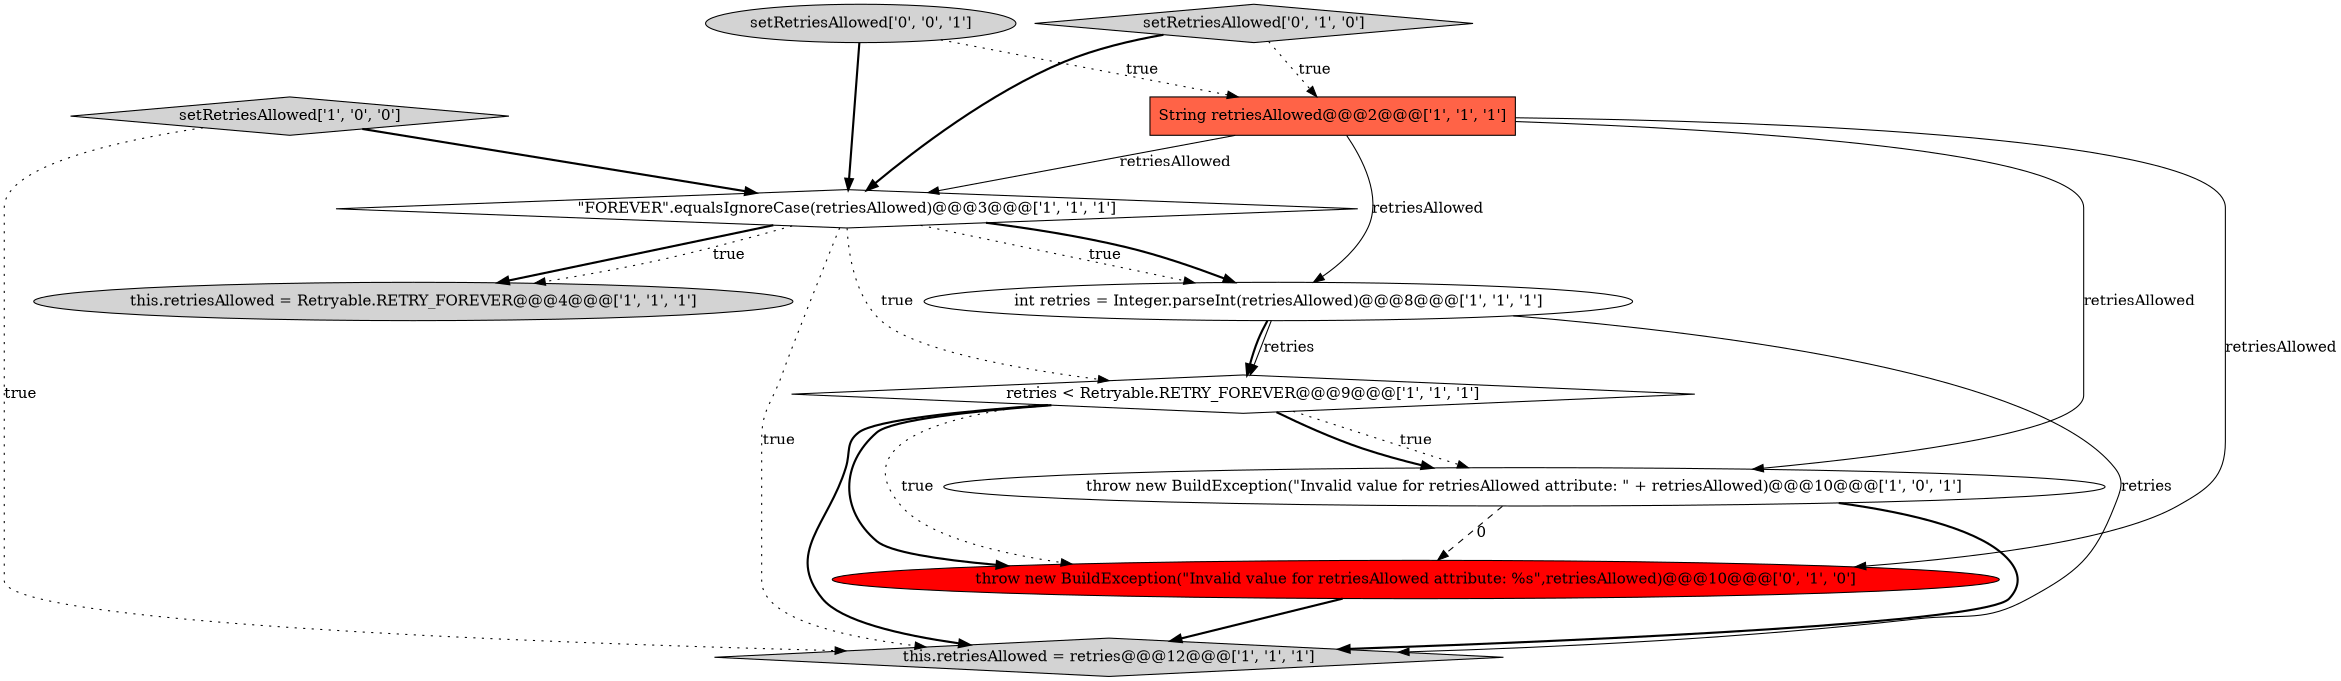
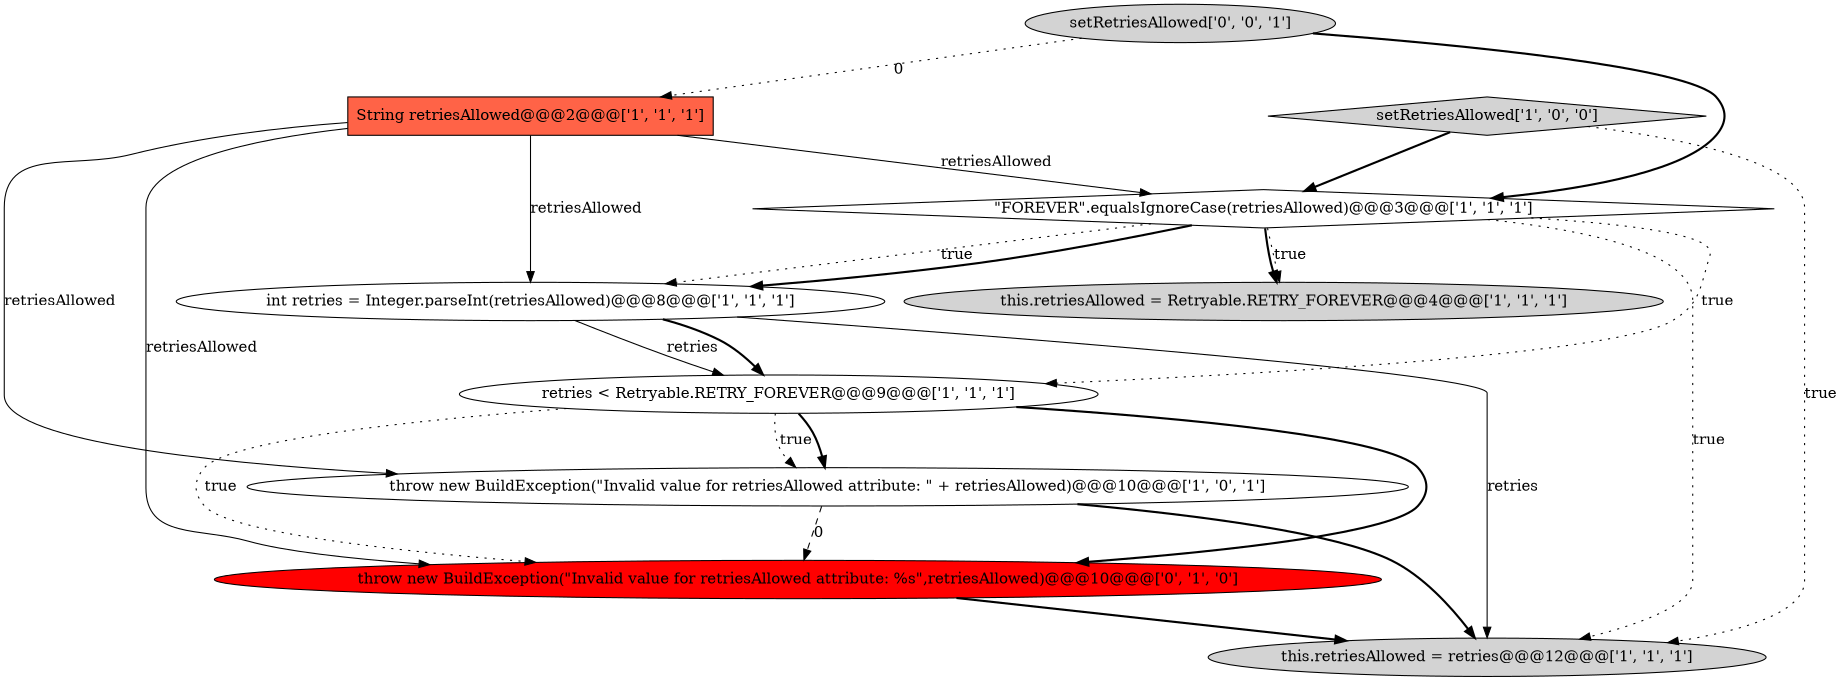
node "setRetriesAllowed['0', '1', '0']": removed
edge "setRetriesAllowed['0', '0', '1']" -> "String retriesAllowed@@@2@@@['1', '1', '1']": label "true" -> "0"
node "retries < Retryable.RETRY_FOREVER@@@9@@@['1', '1', '1']": shape diamond -> ellipse
edge "retries < Retryable.RETRY_FOREVER@@@9@@@['1', '1', '1']" -> "this.retriesAllowed = retries@@@12@@@['1', '1', '1']": removed
node "this.retriesAllowed = retries@@@12@@@['1', '1', '1']": shape diamond -> ellipse
